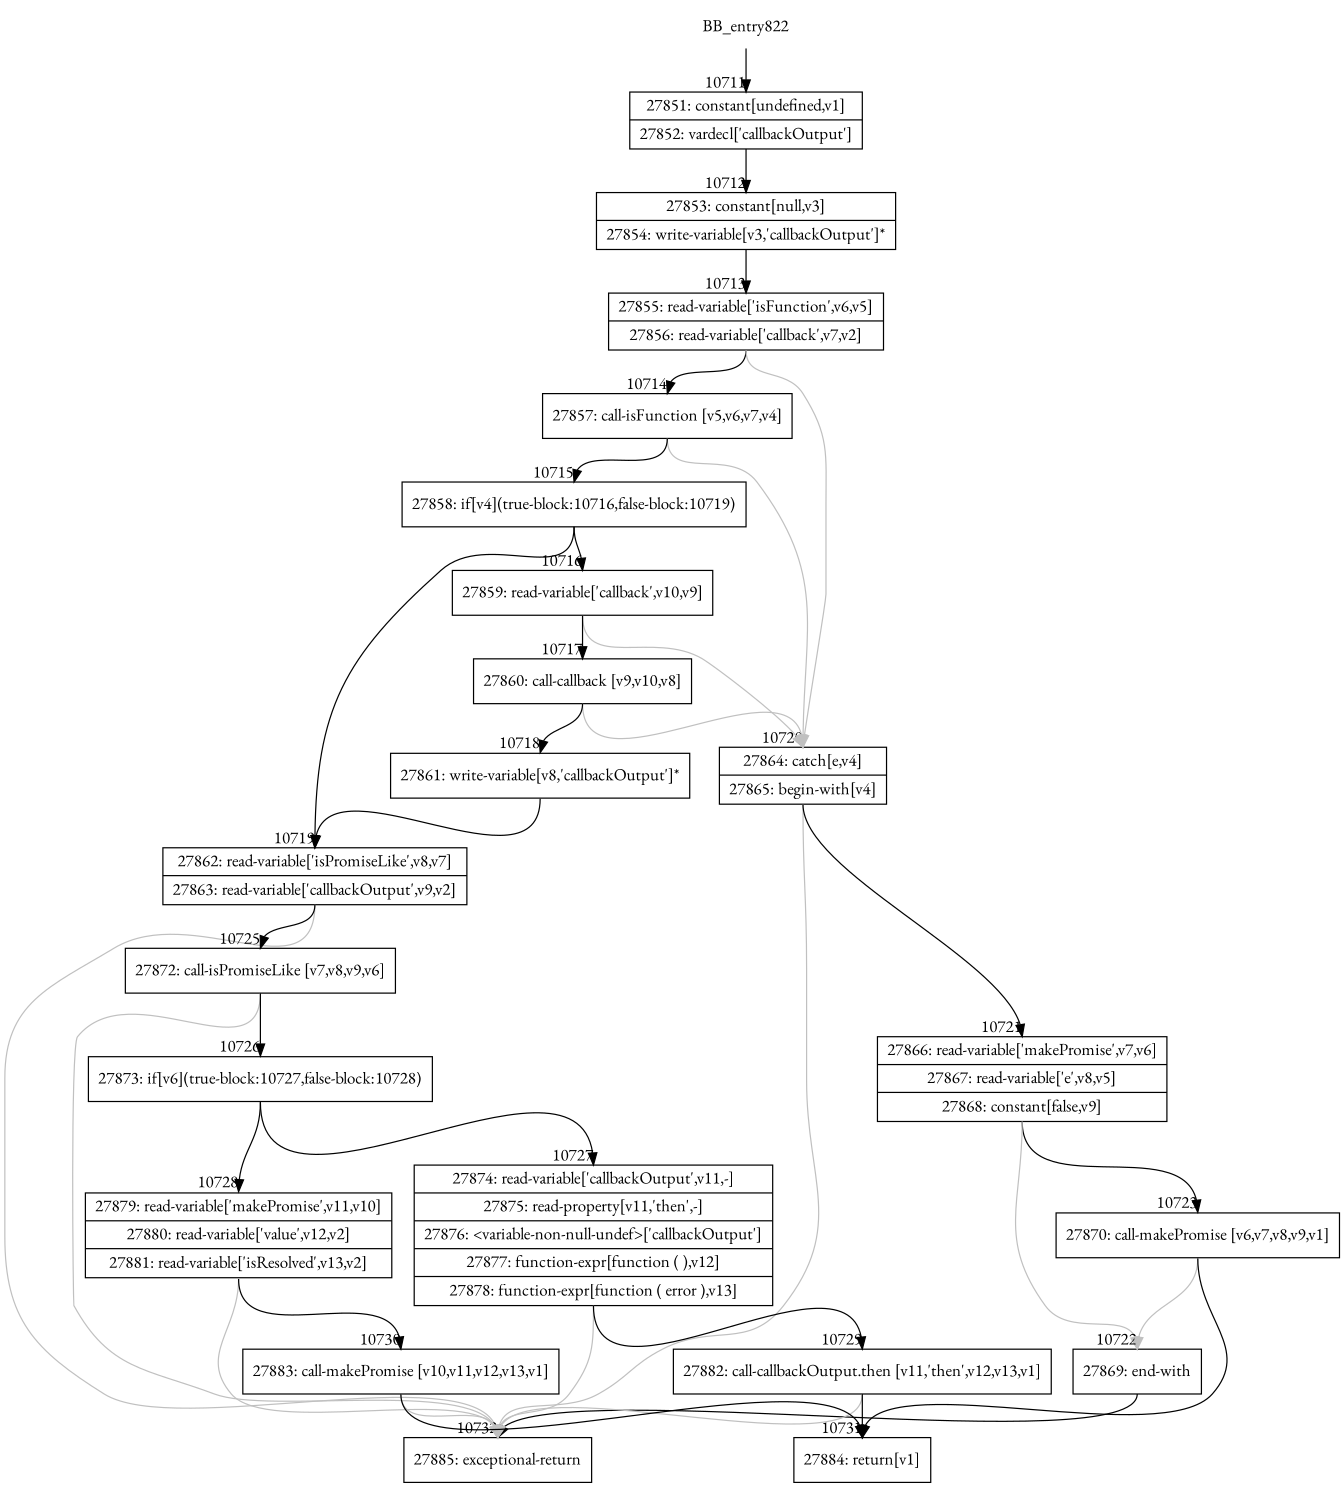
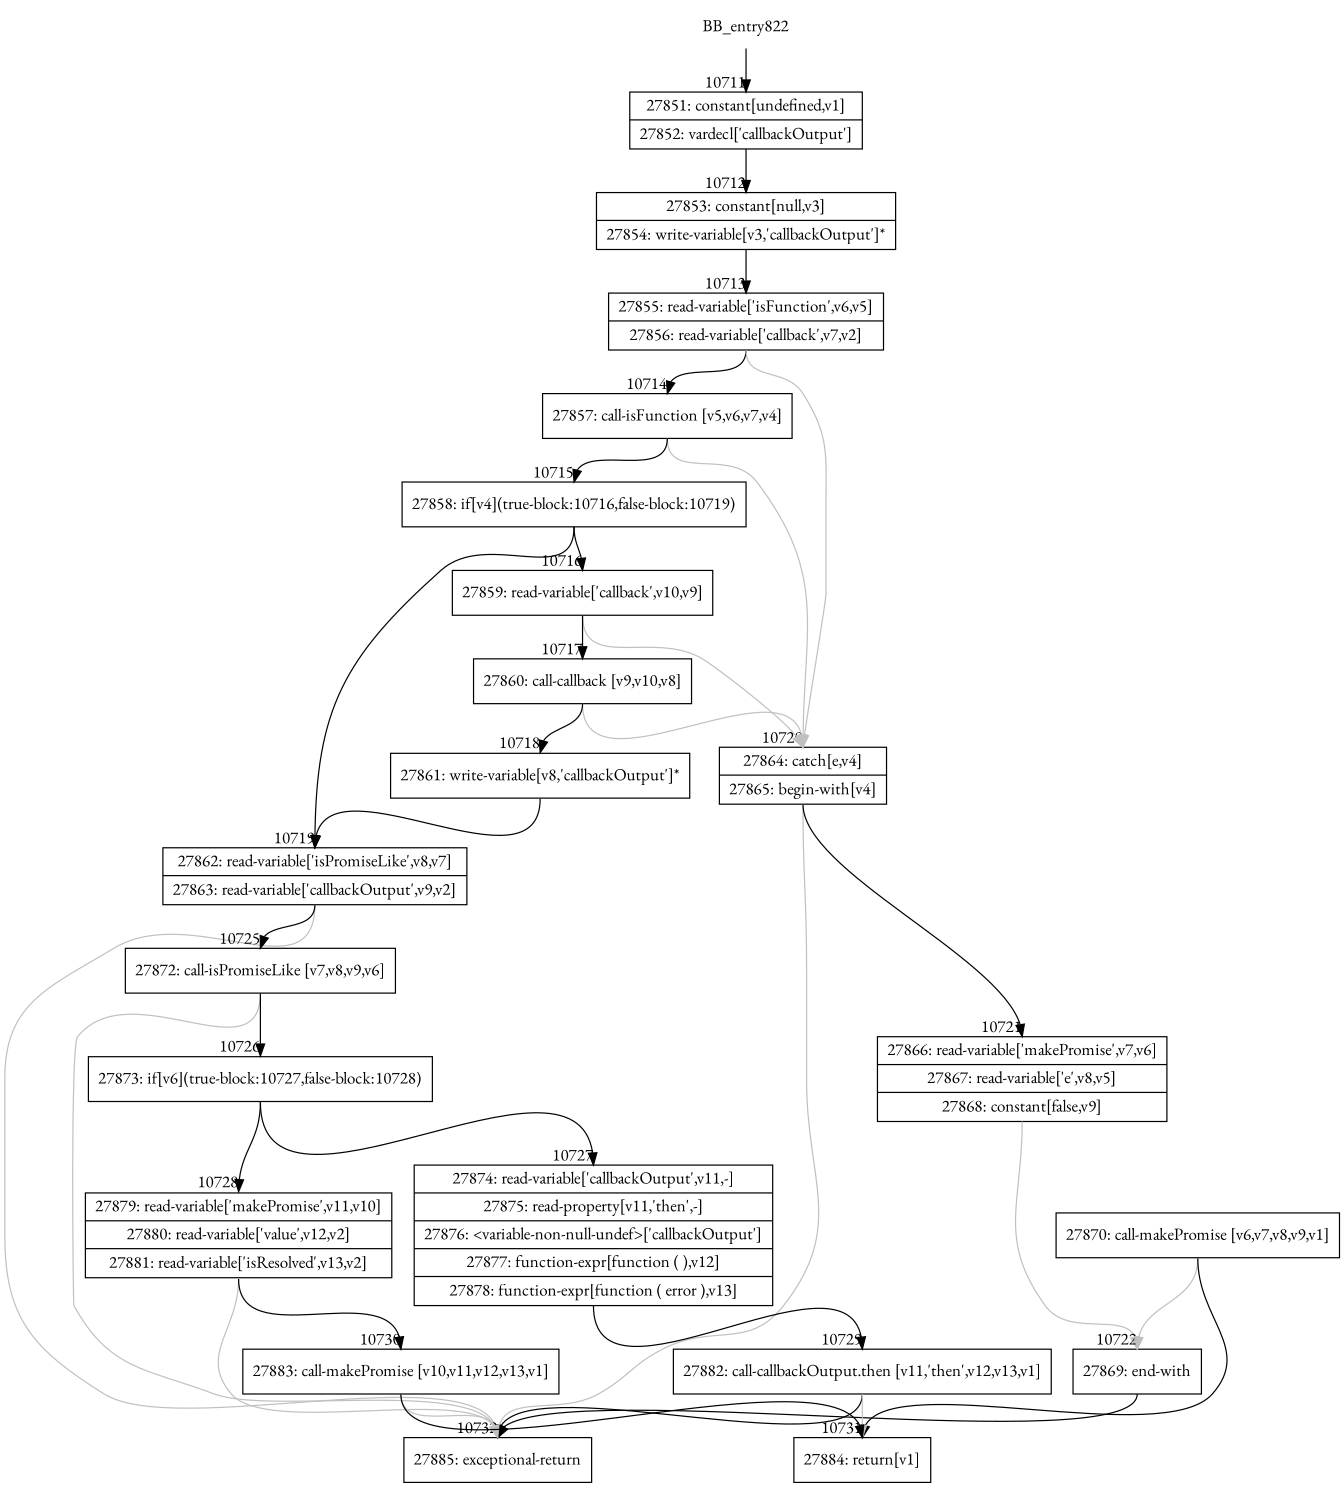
edge "27866: read-variable['makePromise',v7,v6]" -> "27870: call-makePromise [v6,v7,v8,v9,v1]": removed
edge "27874: read-variable['callbackOutput',v11,-]" -> "27885: exceptional-return": removed
edge "27882: call-callbackOutput.then [v11,'then',v12,v13,v1]" -> "27884: return[v1]": color black -> gray
edge "27882: call-callbackOutput.then [v11,'then',v12,v13,v1]" -> "27885: exceptional-return": color gray -> black
